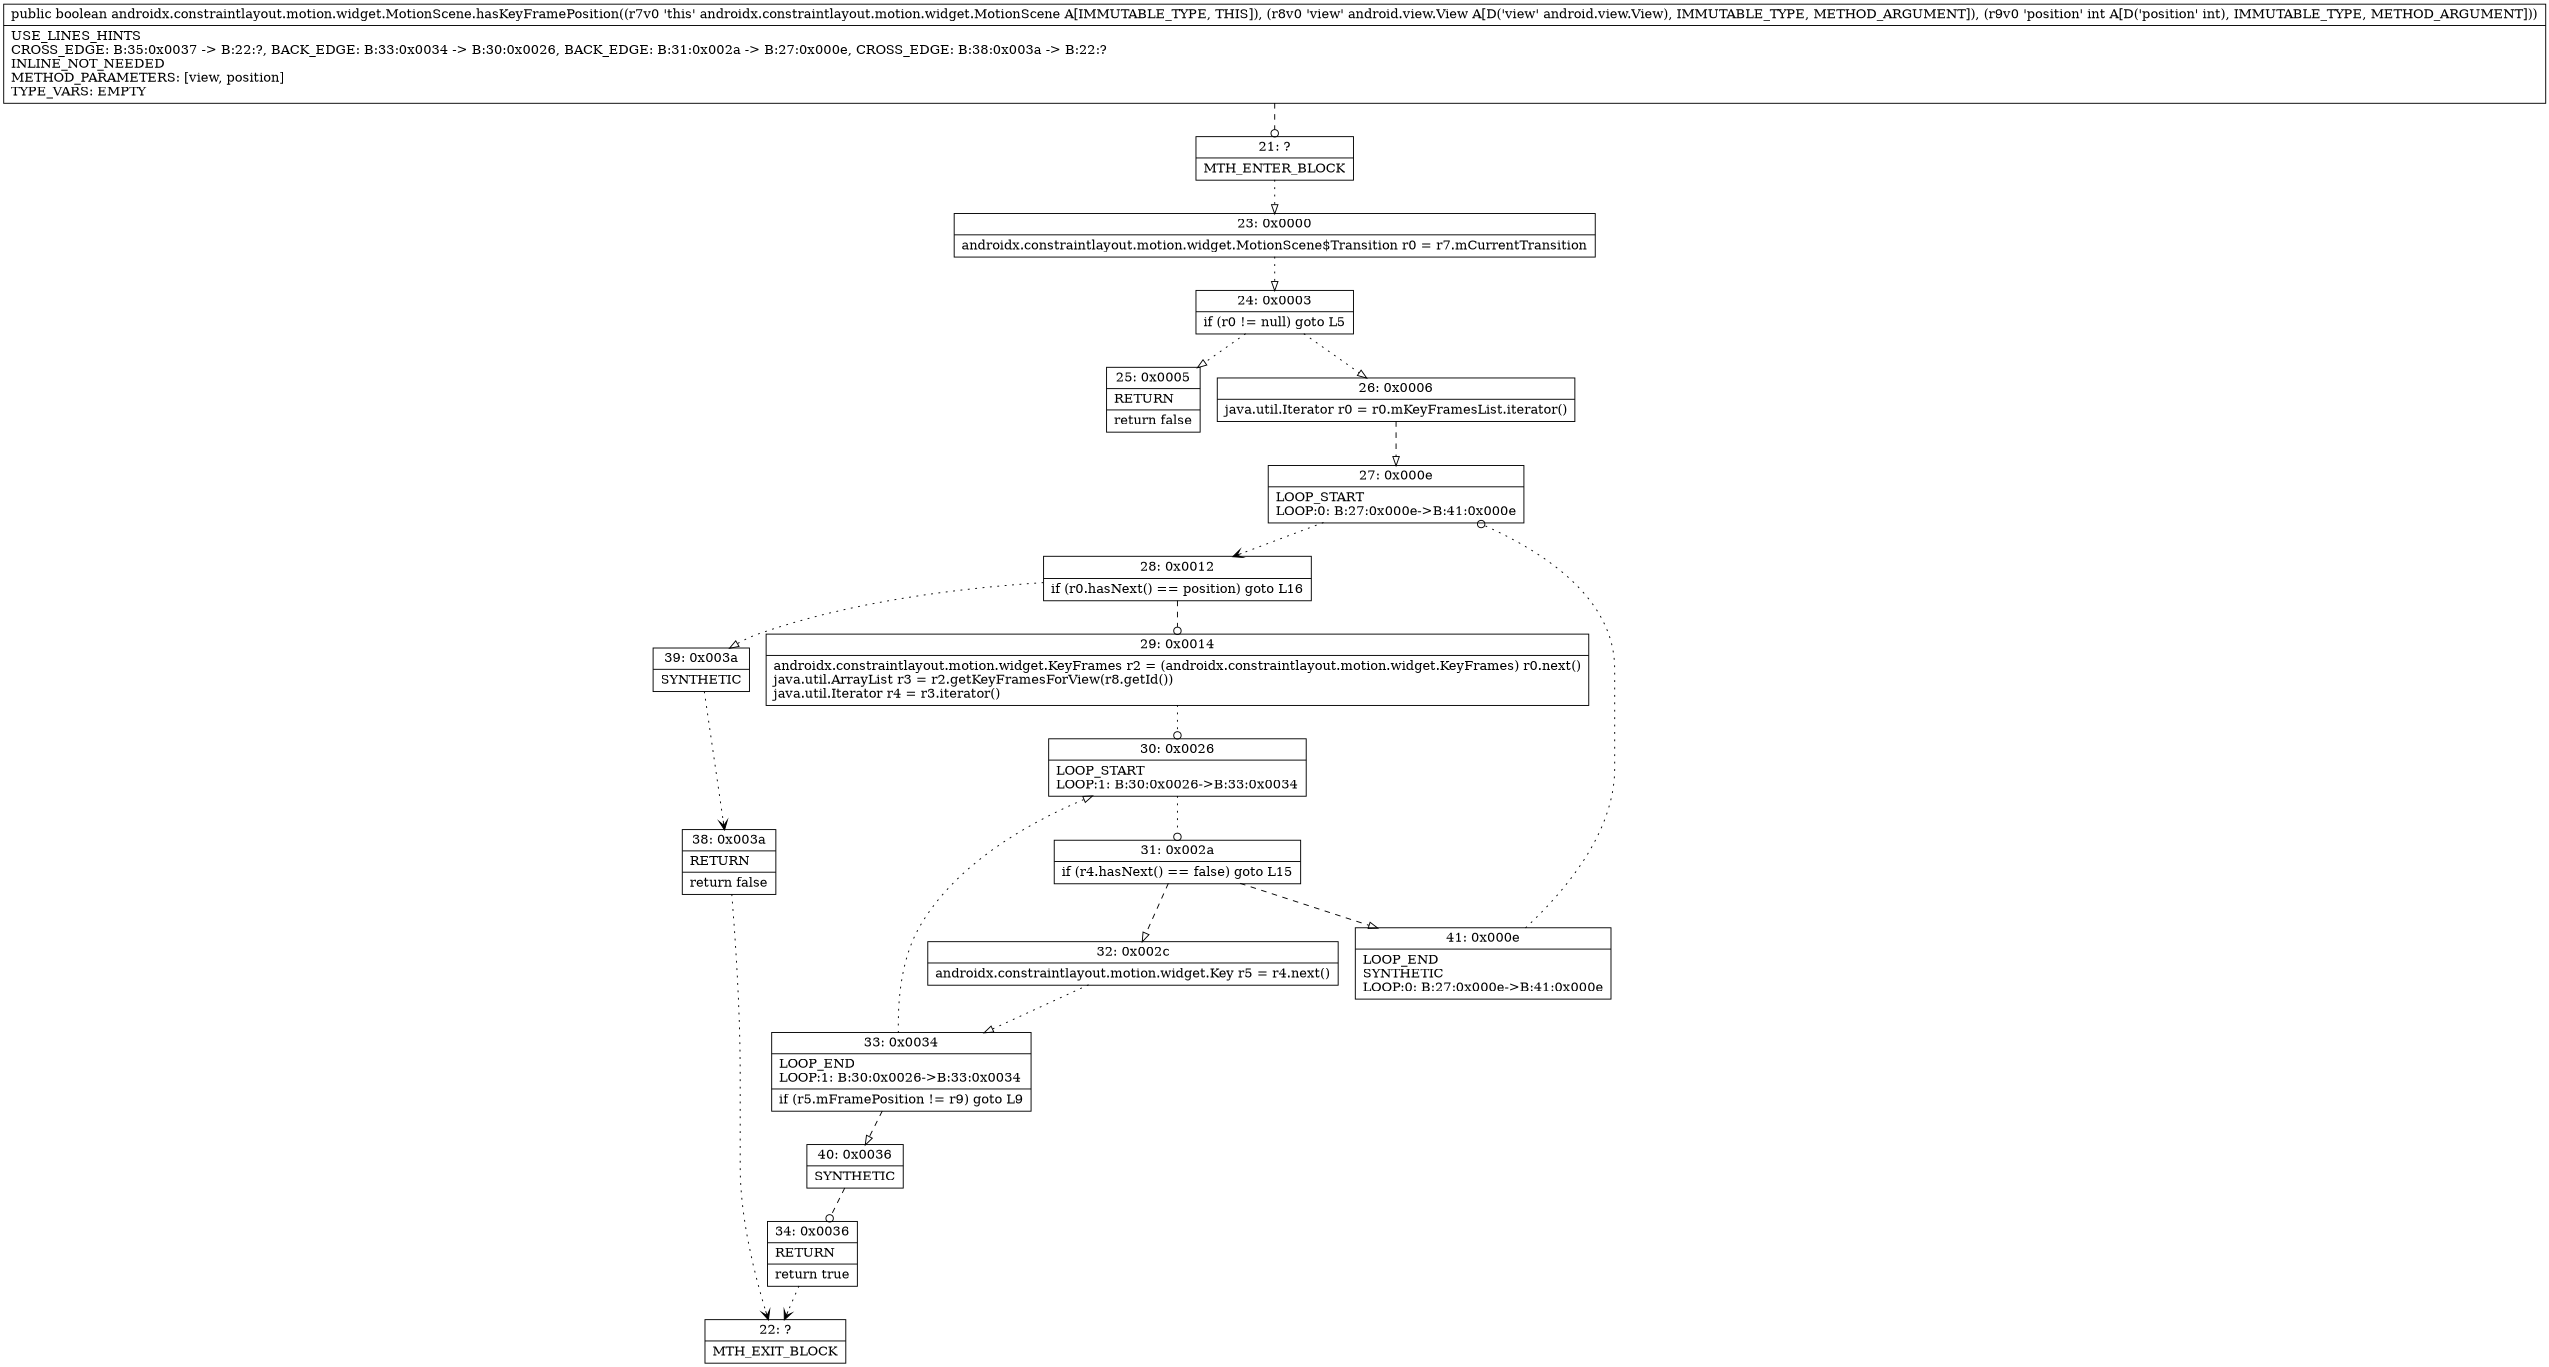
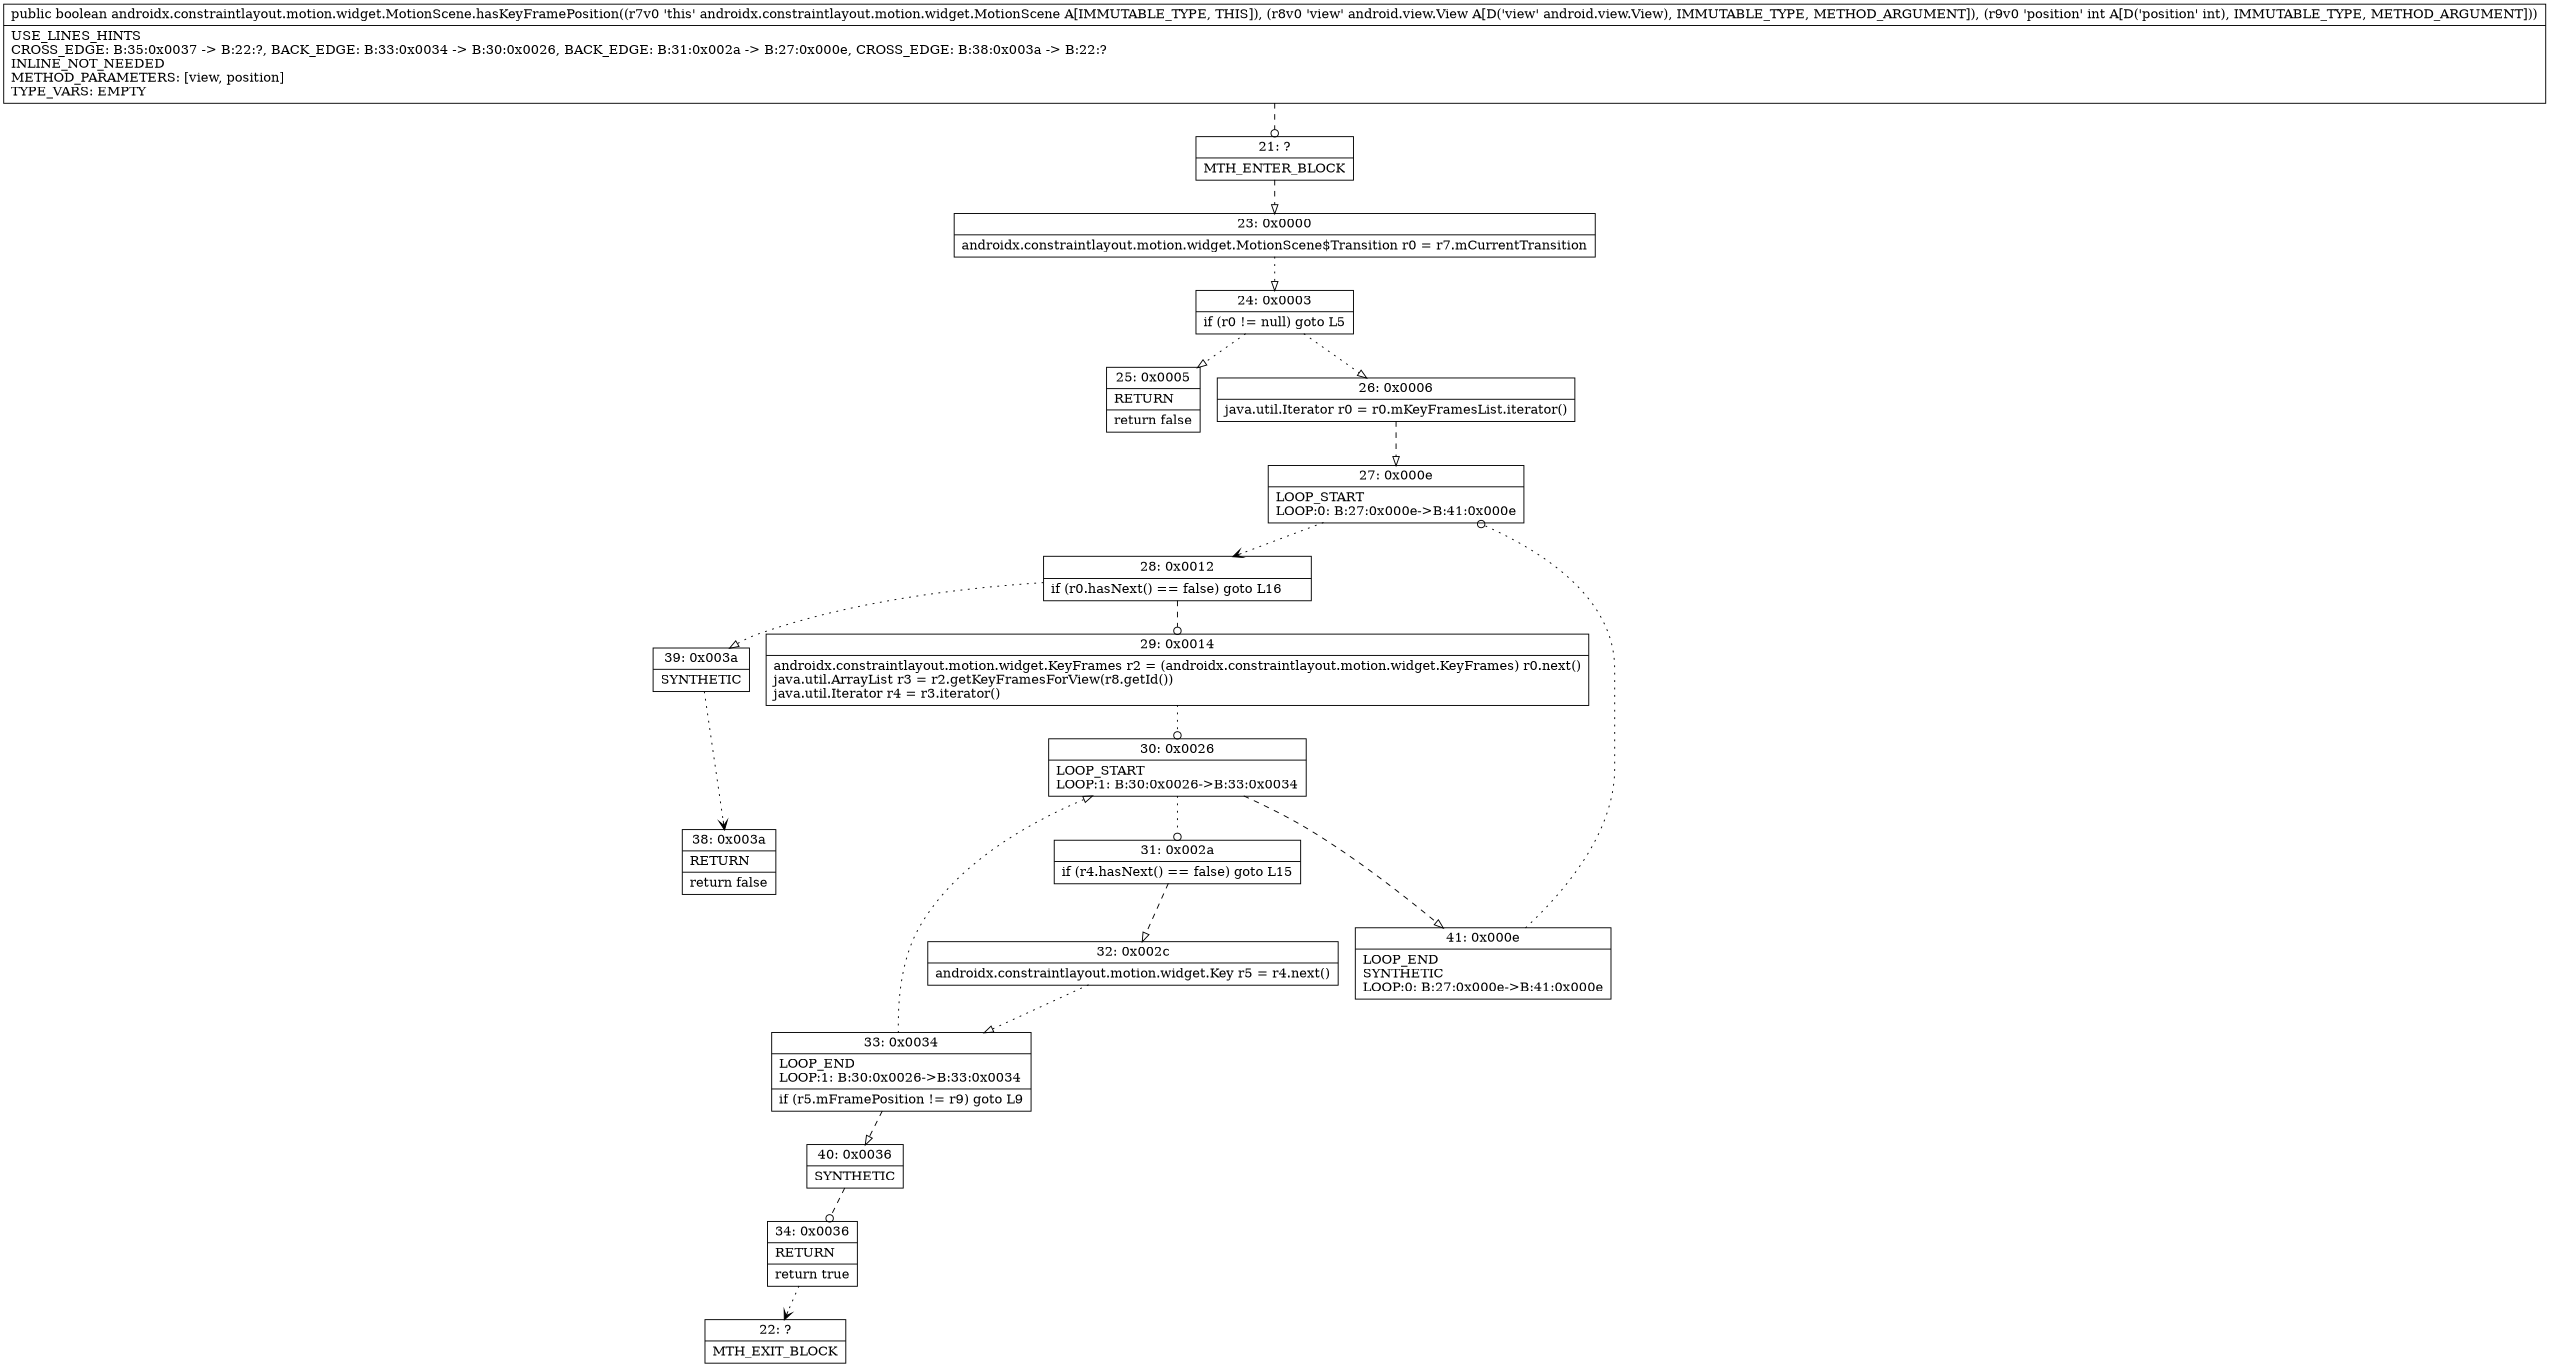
edge "21: ?" -> "23: 0x0000": style dotted -> dashed
node "28: 0x0012": text "if (r0.hasNext() == position) goto L16" -> "if (r0.hasNext() == false) goto L16"
edge "31: 0x002a" -> "41: 0x000e": now "30: 0x0026" -> "41: 0x000e"
edge "38: 0x003a" -> "22: ?": removed
